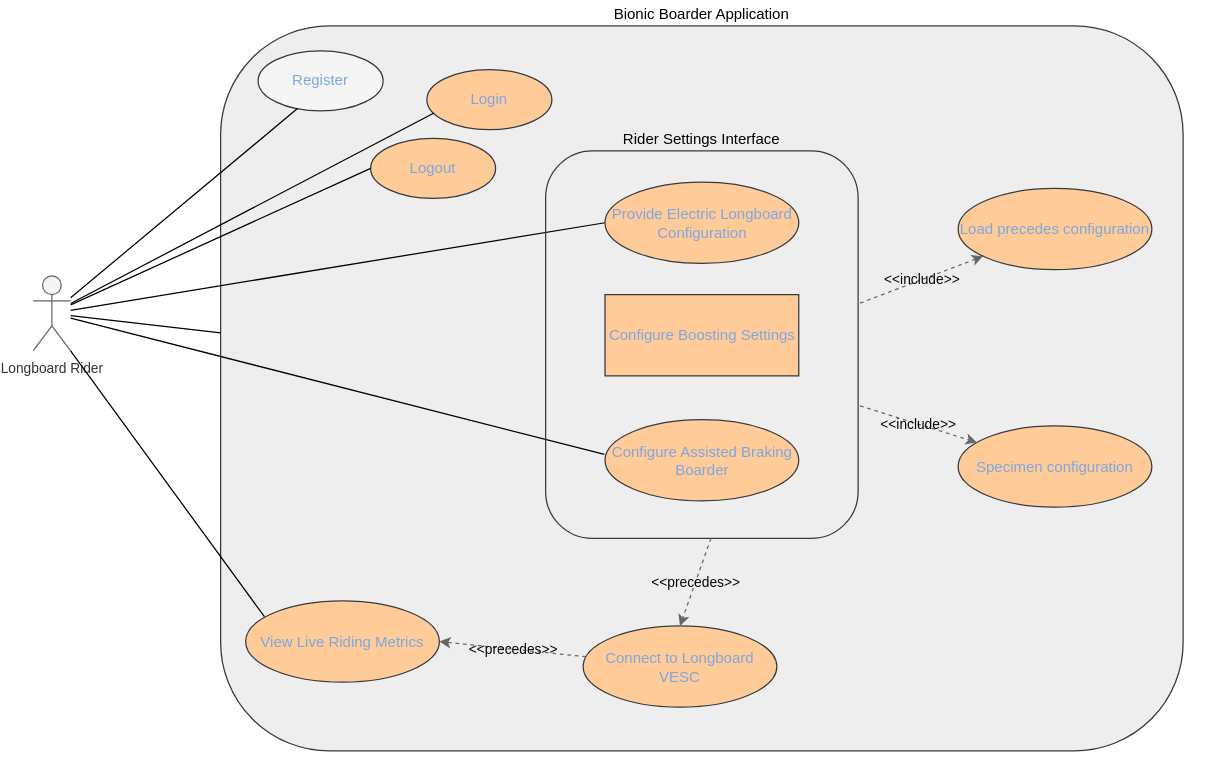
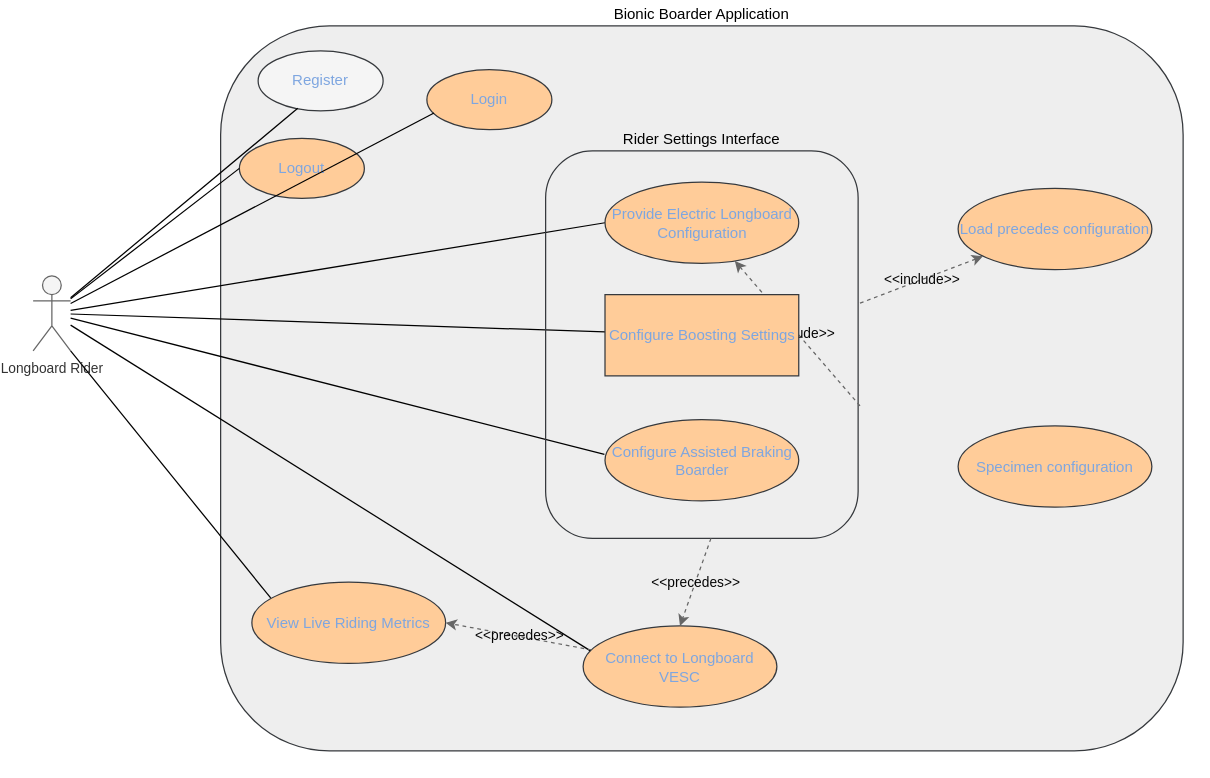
node "Logout": moved (433, 168) -> (302, 168)
edge "Longboard Rider" -- "Bionic Boarder Application": now "Longboard Rider" -- "Configure Boosting Settings"
edge "Rider Settings Interface" -> "Specimen configuration": now "Rider Settings Interface" -> "Provide Electric Longboard Configuration"
edge "Longboard Rider" -- "Connect to Longboard VESC": added
node "View Live Riding Metrics": moved (343, 641) -> (349, 623)
